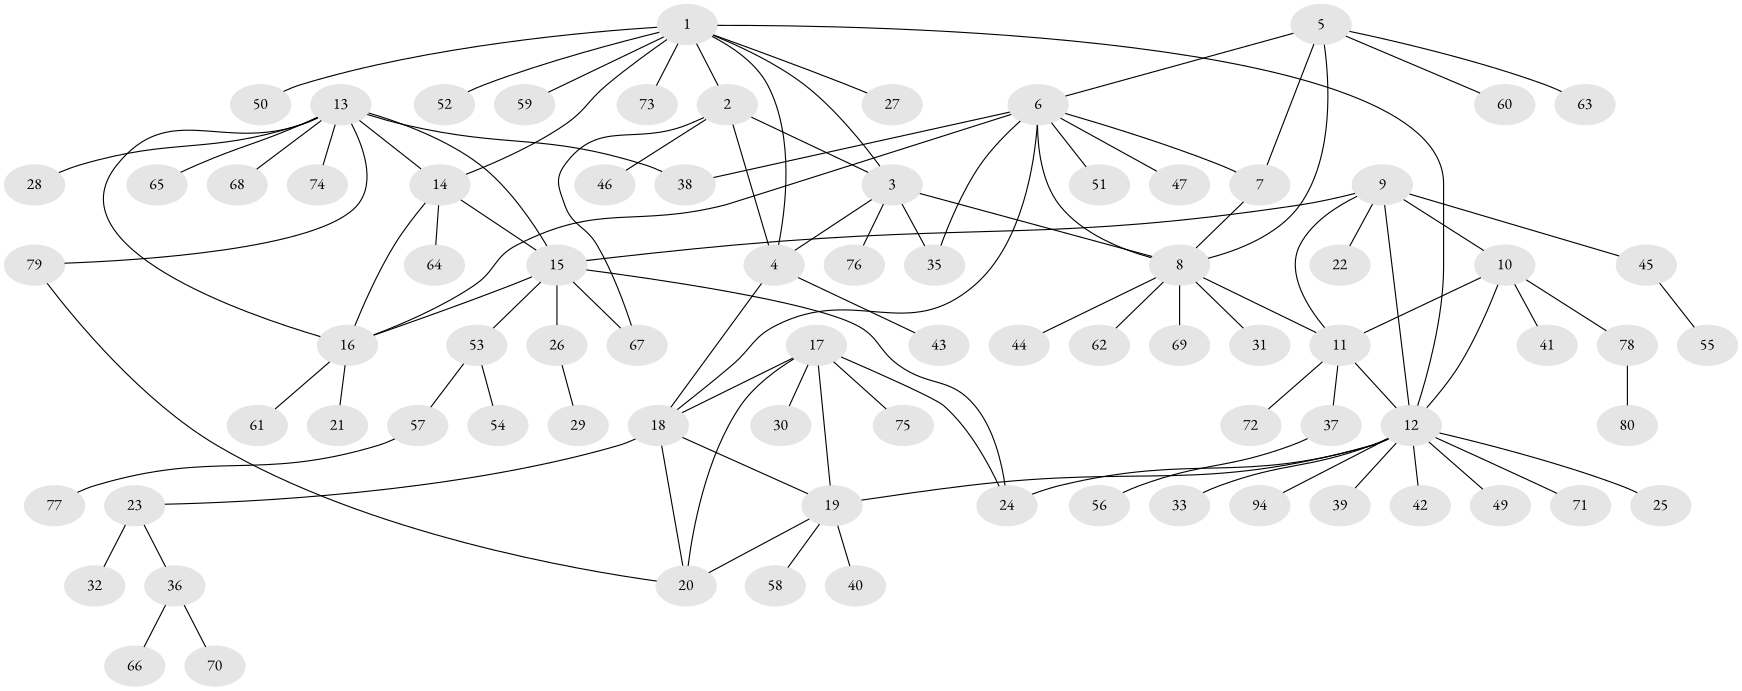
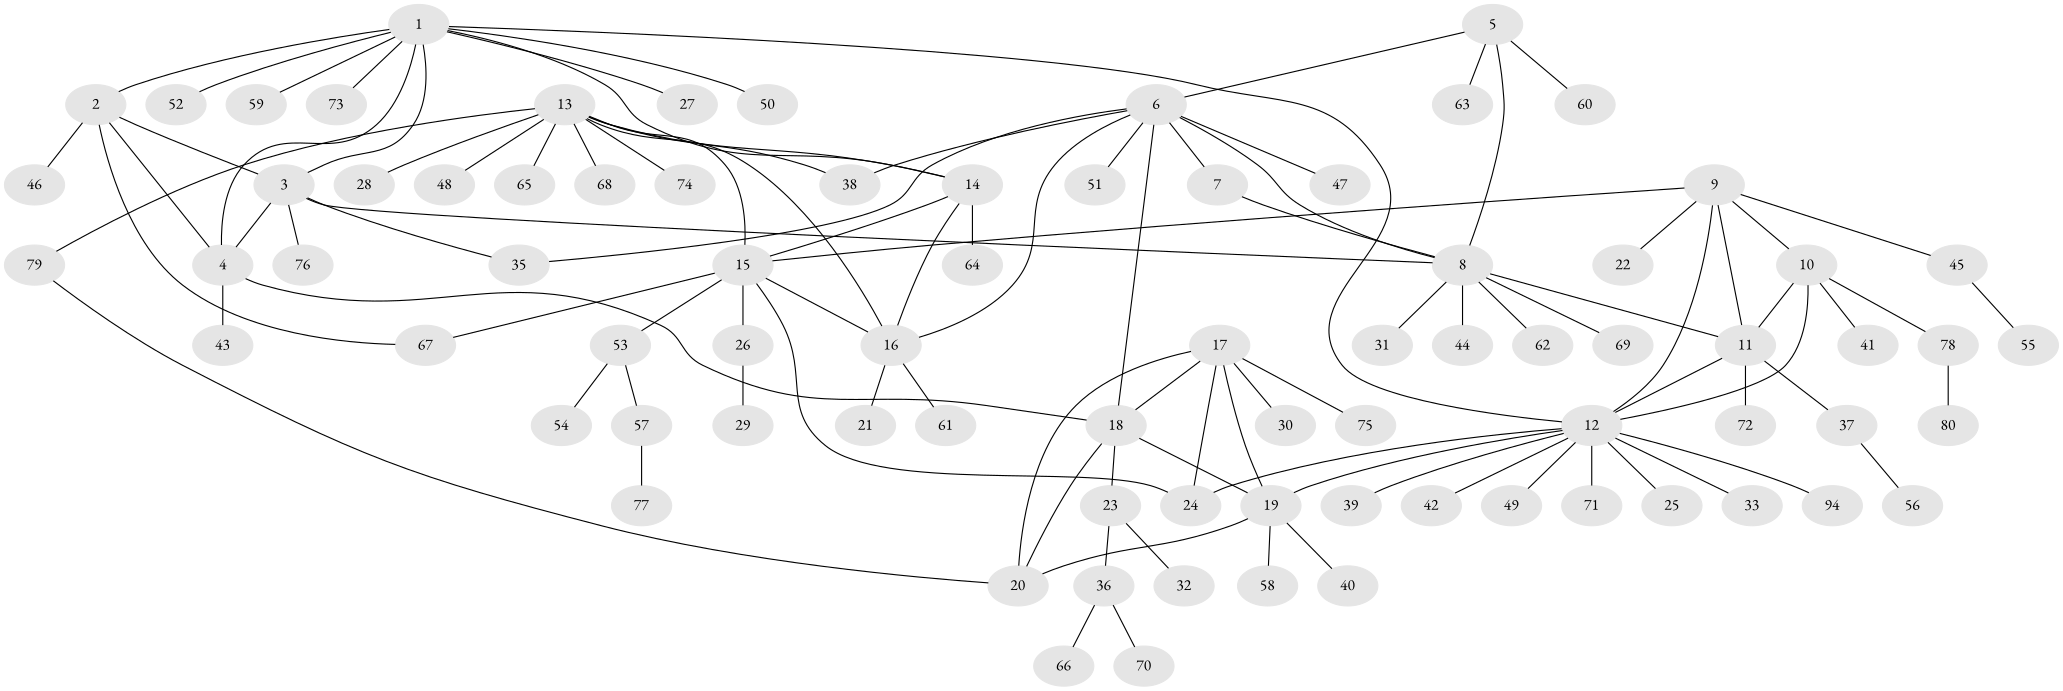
edge "5" -- "7": removed
node "48": added
